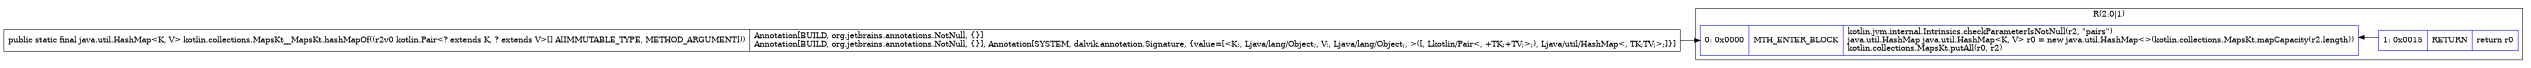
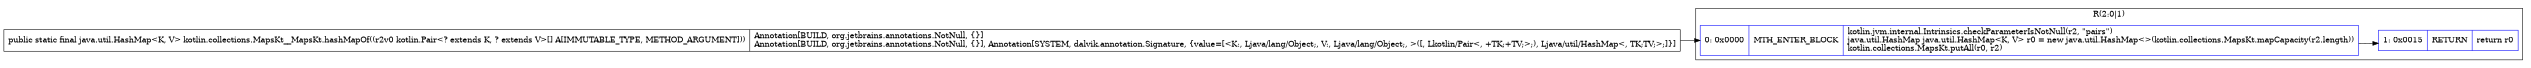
edge "1: 0x0015" -> "0: 0x0000": reversed
